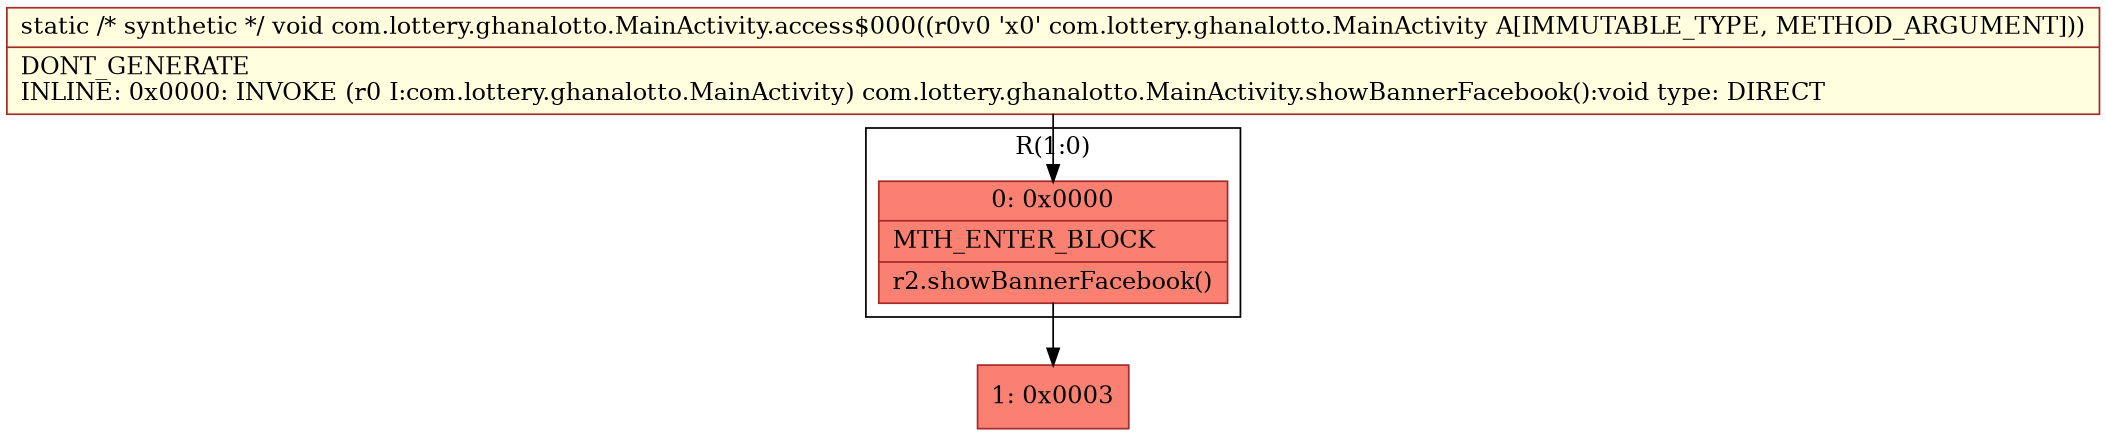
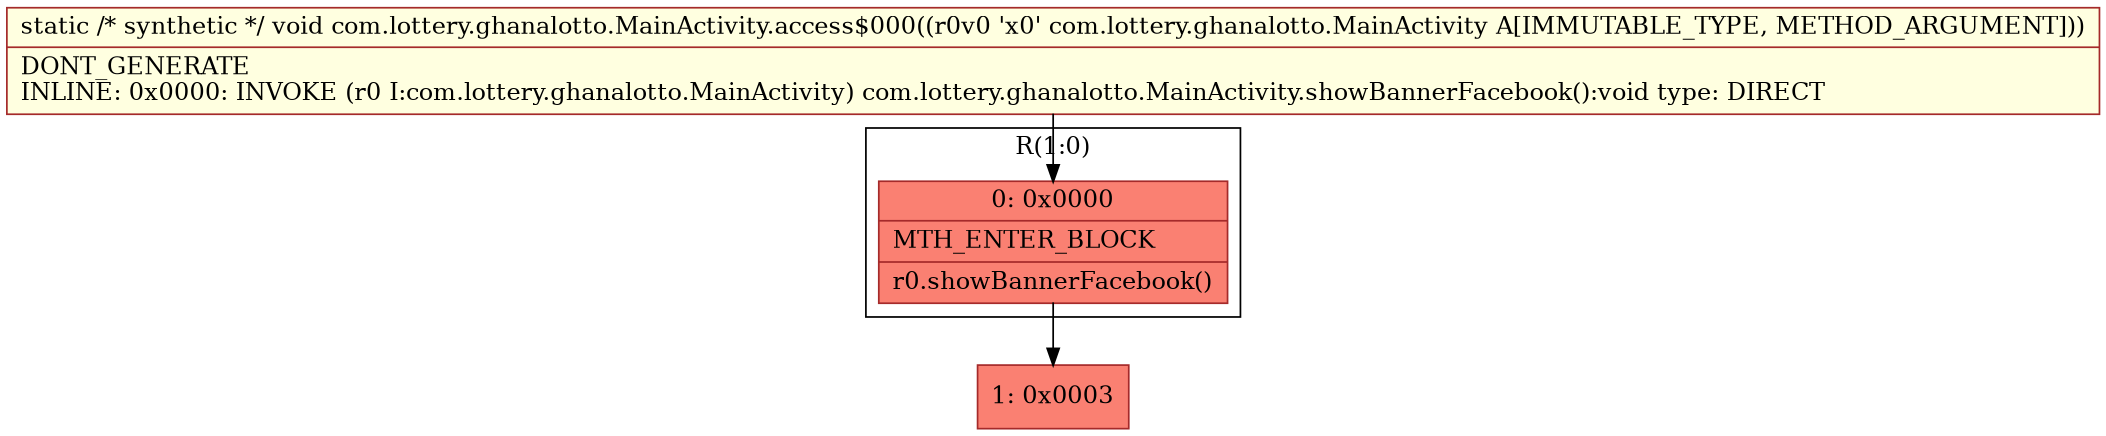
node "0: 0x0000": text "r2.showBannerFacebook()" -> "r0.showBannerFacebook()"
